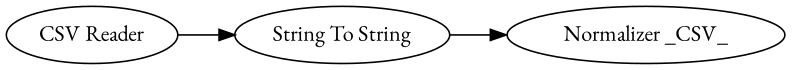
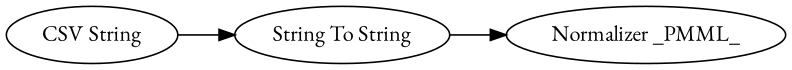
node "CSV Reader": label "CSV Reader" -> "CSV String"
node "Normalizer _CSV_": label "Normalizer _CSV_" -> "Normalizer _PMML_"
